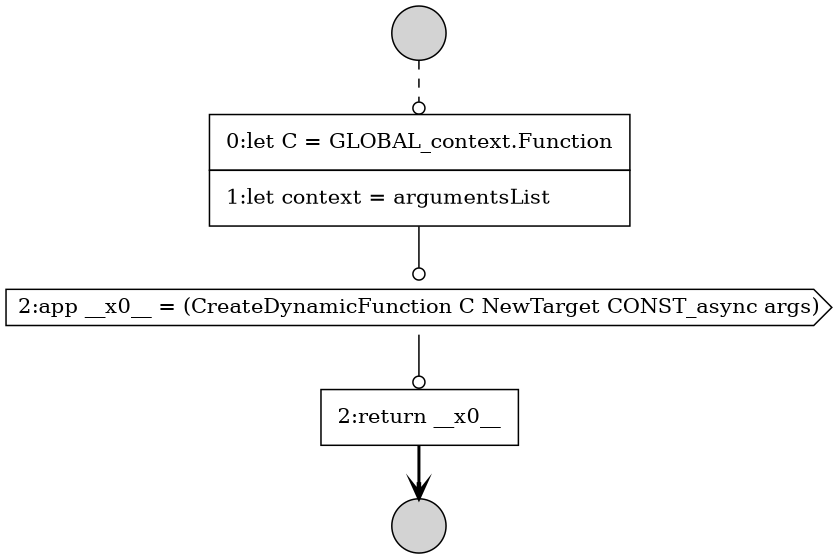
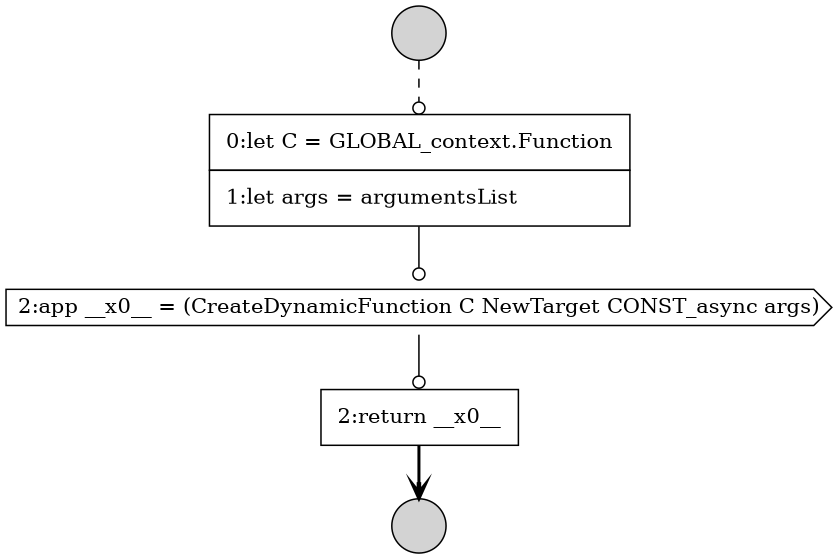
node "0:let C = GLOBAL_context.Function": text "1:let context = argumentsList" -> "1:let args = argumentsList"
